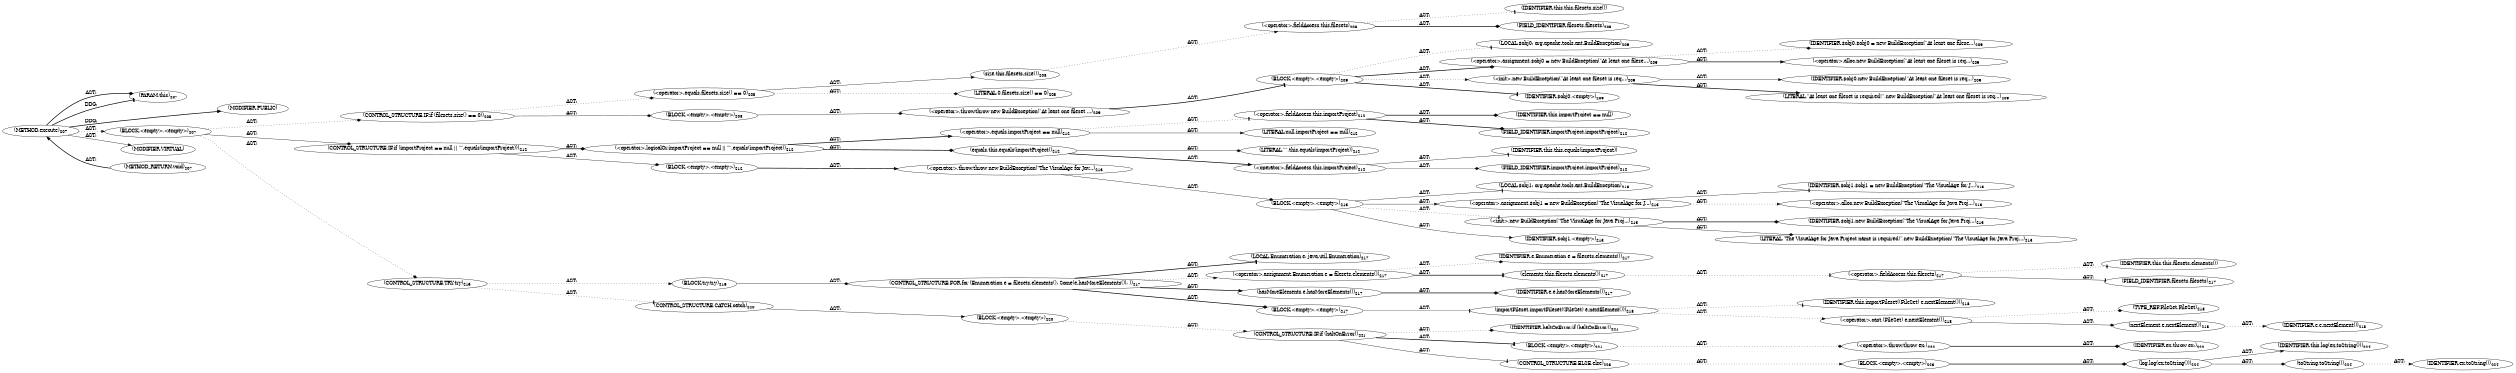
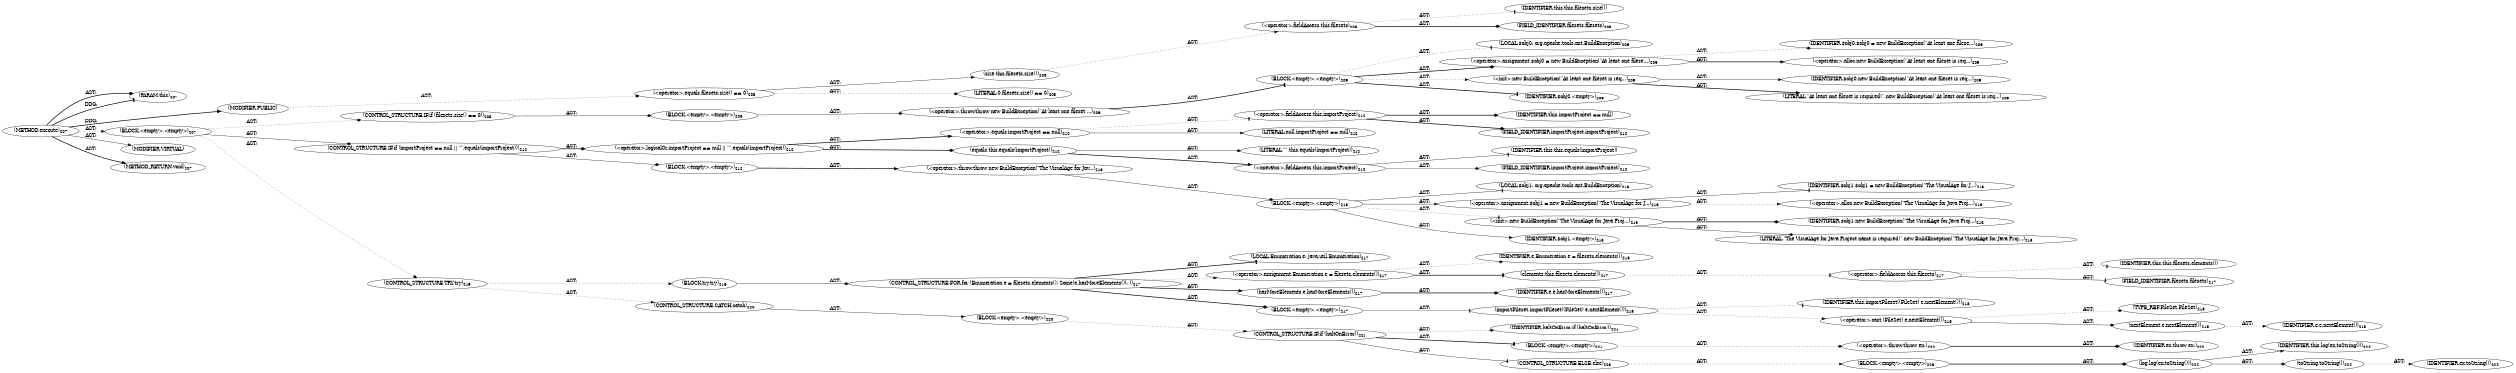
edge "(CONTROL_STRUCTURE,IF,if (filesets.size() == 0))" -> "(<operator>.equals,filesets.size() == 0)": now "(MODIFIER,PUBLIC)" -> "(<operator>.equals,filesets.size() == 0)"
edge "(METHOD_RETURN,void)" -> "(METHOD,execute)": reversed
node "(IDENTIFIER,e,Enumeration e = filesets.elements())": text "217" -> "218"
edge "(CONTROL_STRUCTURE,TRY,try)" -> "(CONTROL_STRUCTURE,CATCH,catch)": arrowhead tee -> normal
